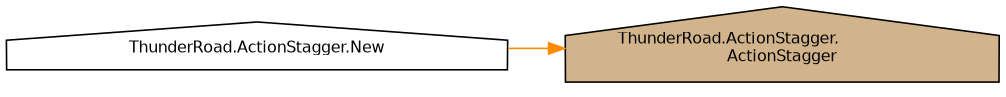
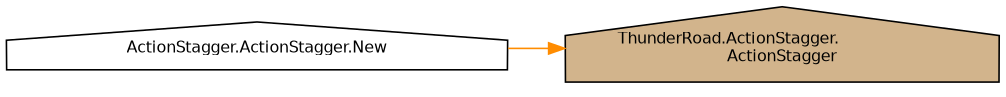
node "ThunderRoad.ActionStagger.New": label "ThunderRoad.ActionStagger.New" -> "ActionStagger.ActionStagger.New"
